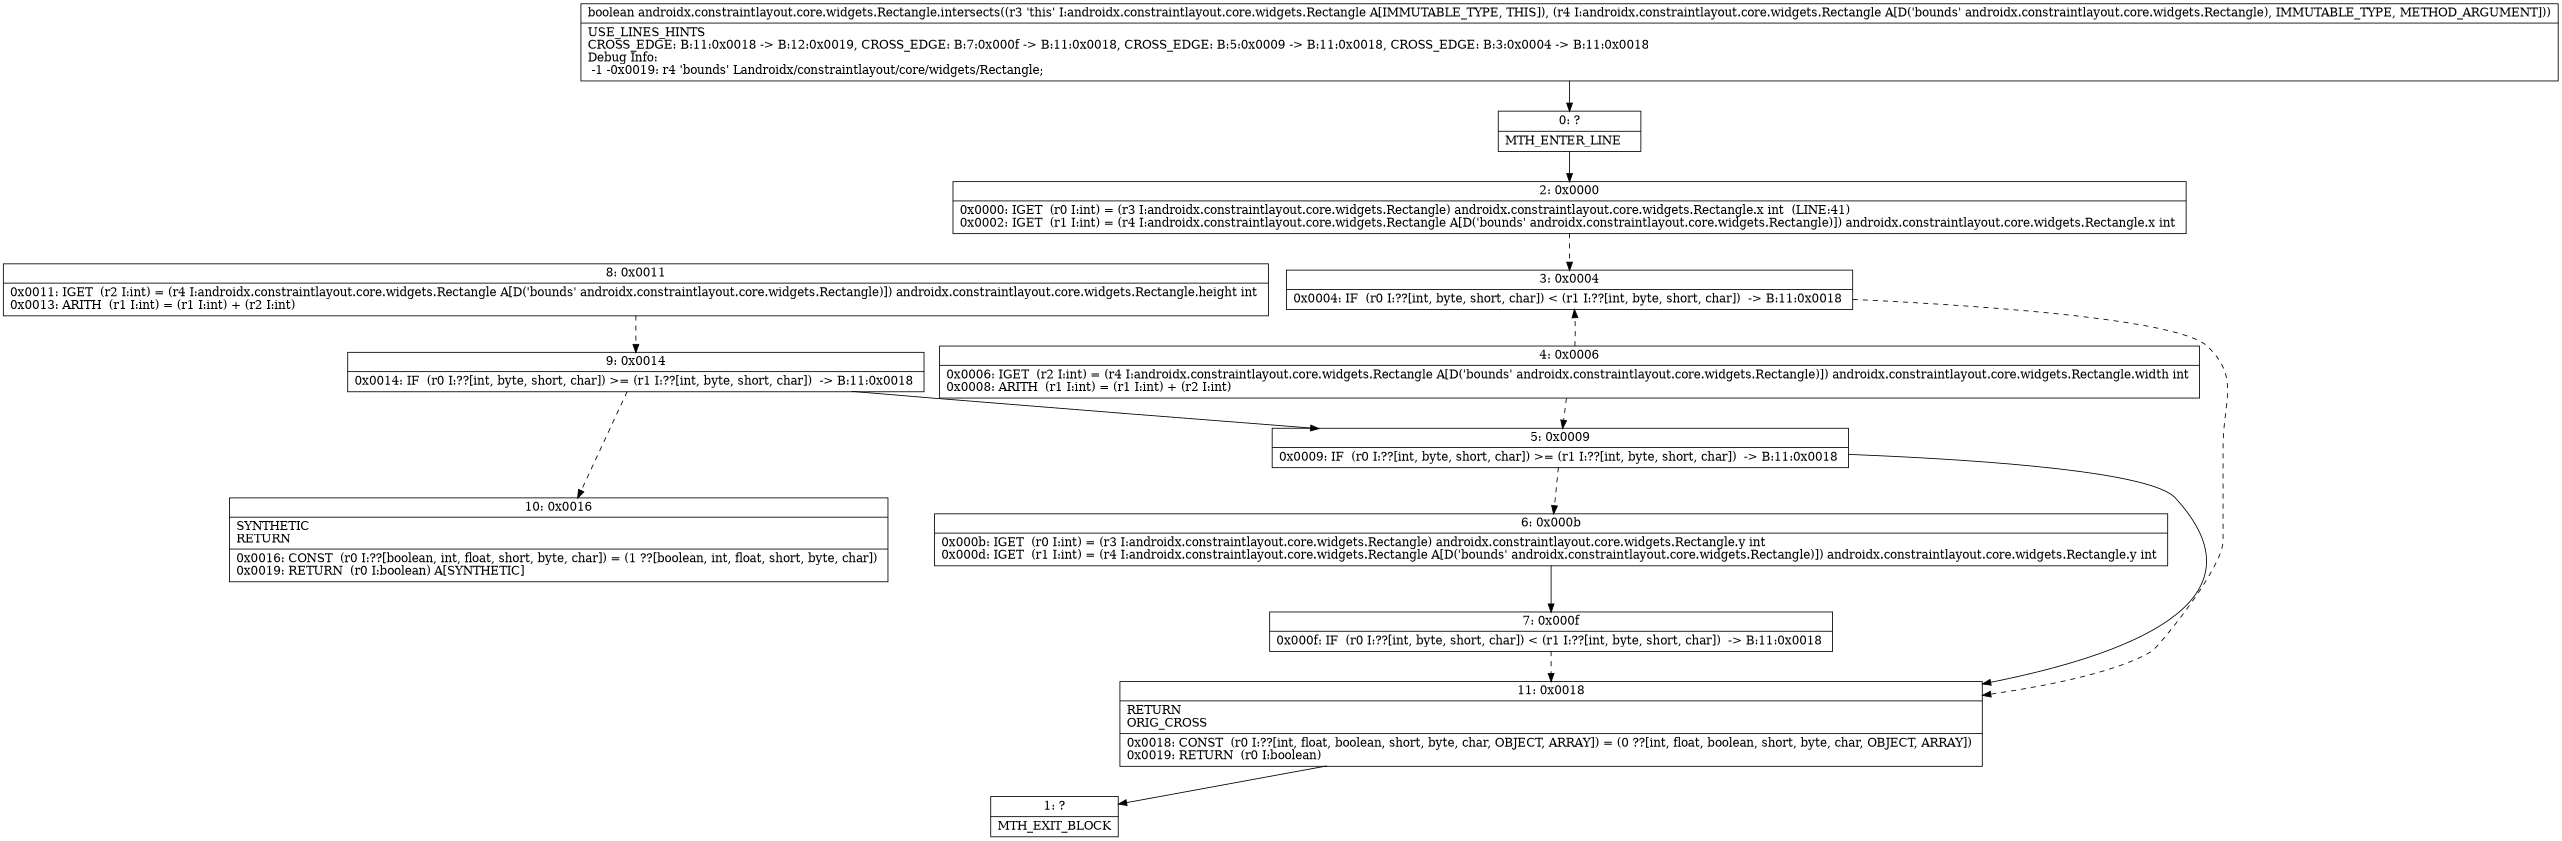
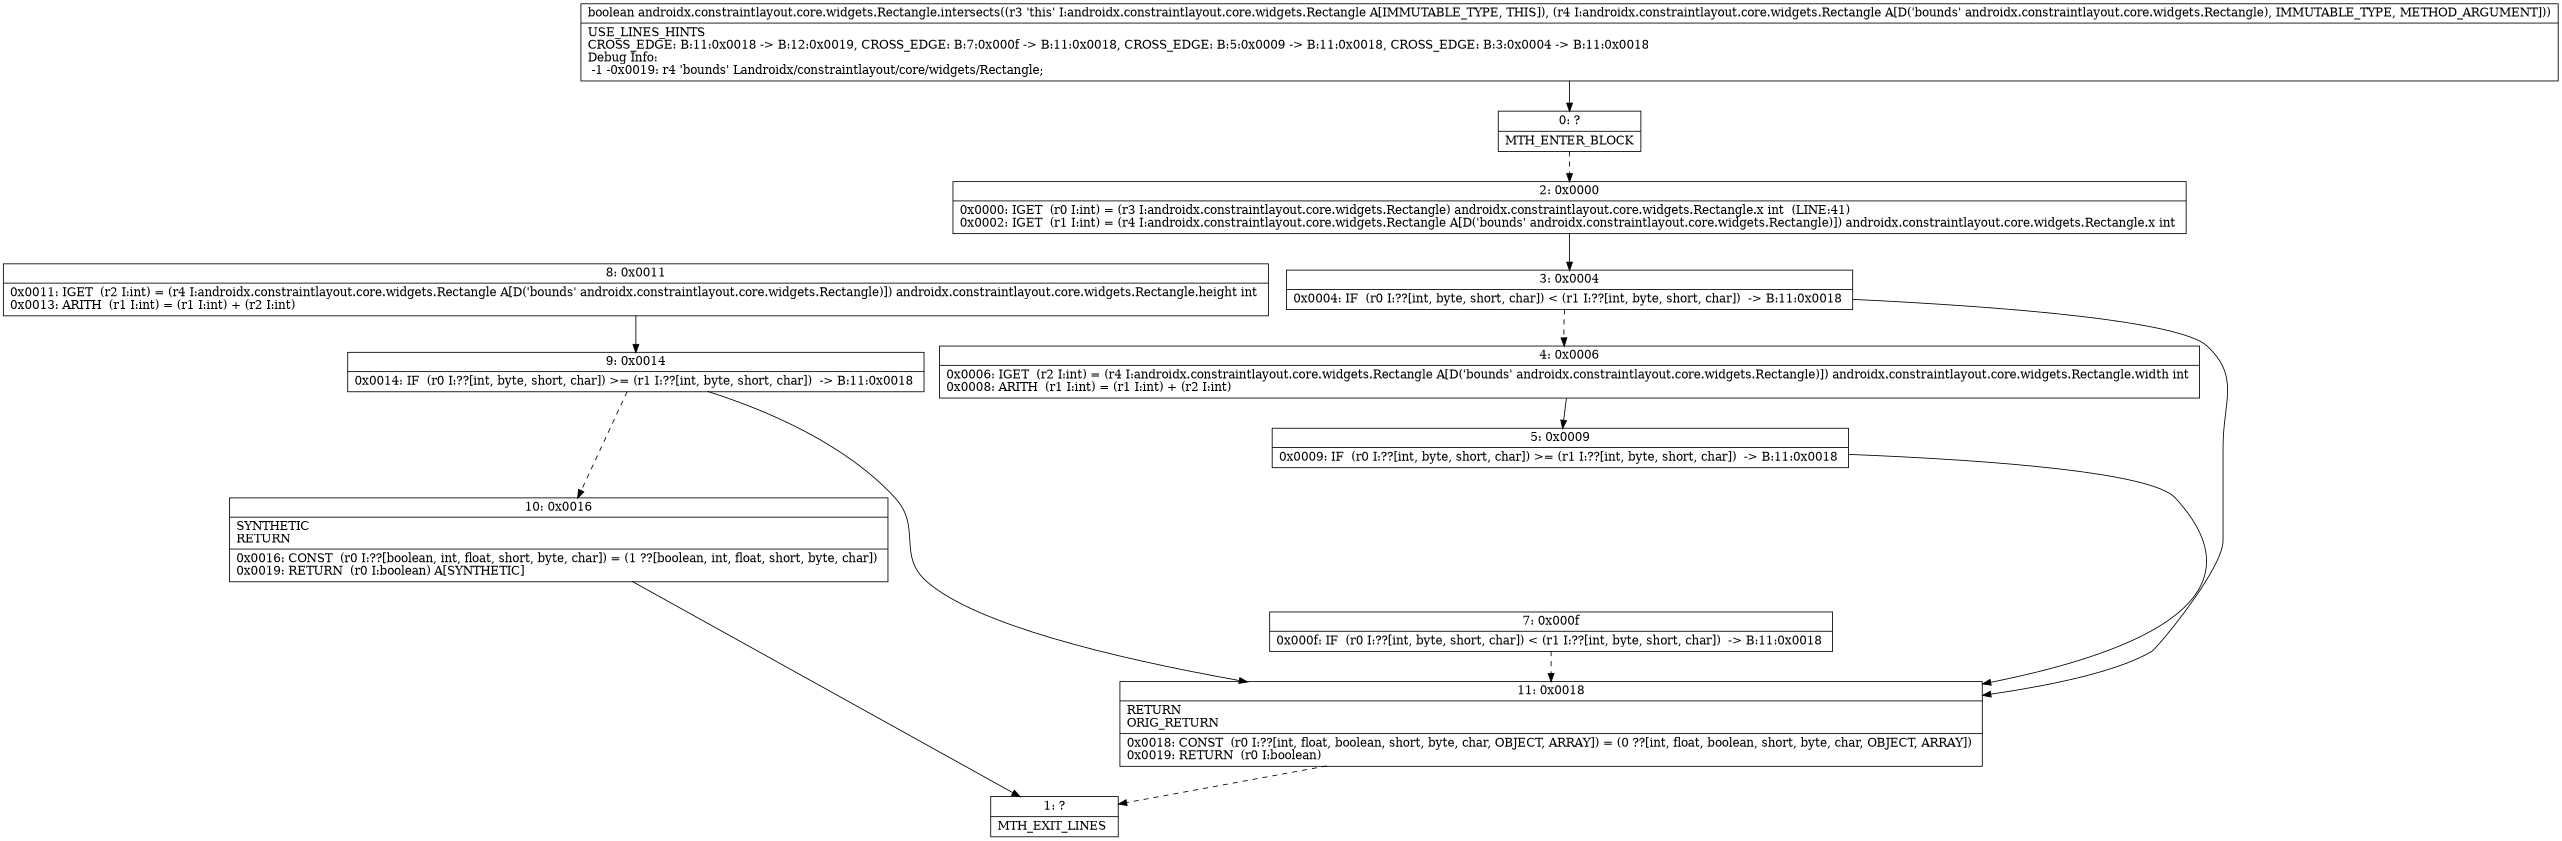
node "0: ?": text "MTH_ENTER_LINE" -> "MTH_ENTER_BLOCK"
edge "0: ?" -> "2: 0x0000": style solid -> dashed
edge "2: 0x0000" -> "3: 0x0004": style dashed -> solid
edge "8: 0x0011" -> "9: 0x0014": style dashed -> solid
edge "4: 0x0006" -> "3: 0x0004": reversed
edge "4: 0x0006" -> "5: 0x0009": style dashed -> solid
edge "9: 0x0014" -> "5: 0x0009": now "9: 0x0014" -> "11: 0x0018"
edge "3: 0x0004" -> "11: 0x0018": style dashed -> solid
node "6: 0x000b": removed
edge "10: 0x0016" -> "1: ?": added
node "11: 0x0018": text "ORIG_CROSS" -> "ORIG_RETURN"
edge "11: 0x0018" -> "1: ?": style solid -> dashed
node "1: ?": text "MTH_EXIT_BLOCK" -> "MTH_EXIT_LINES"
